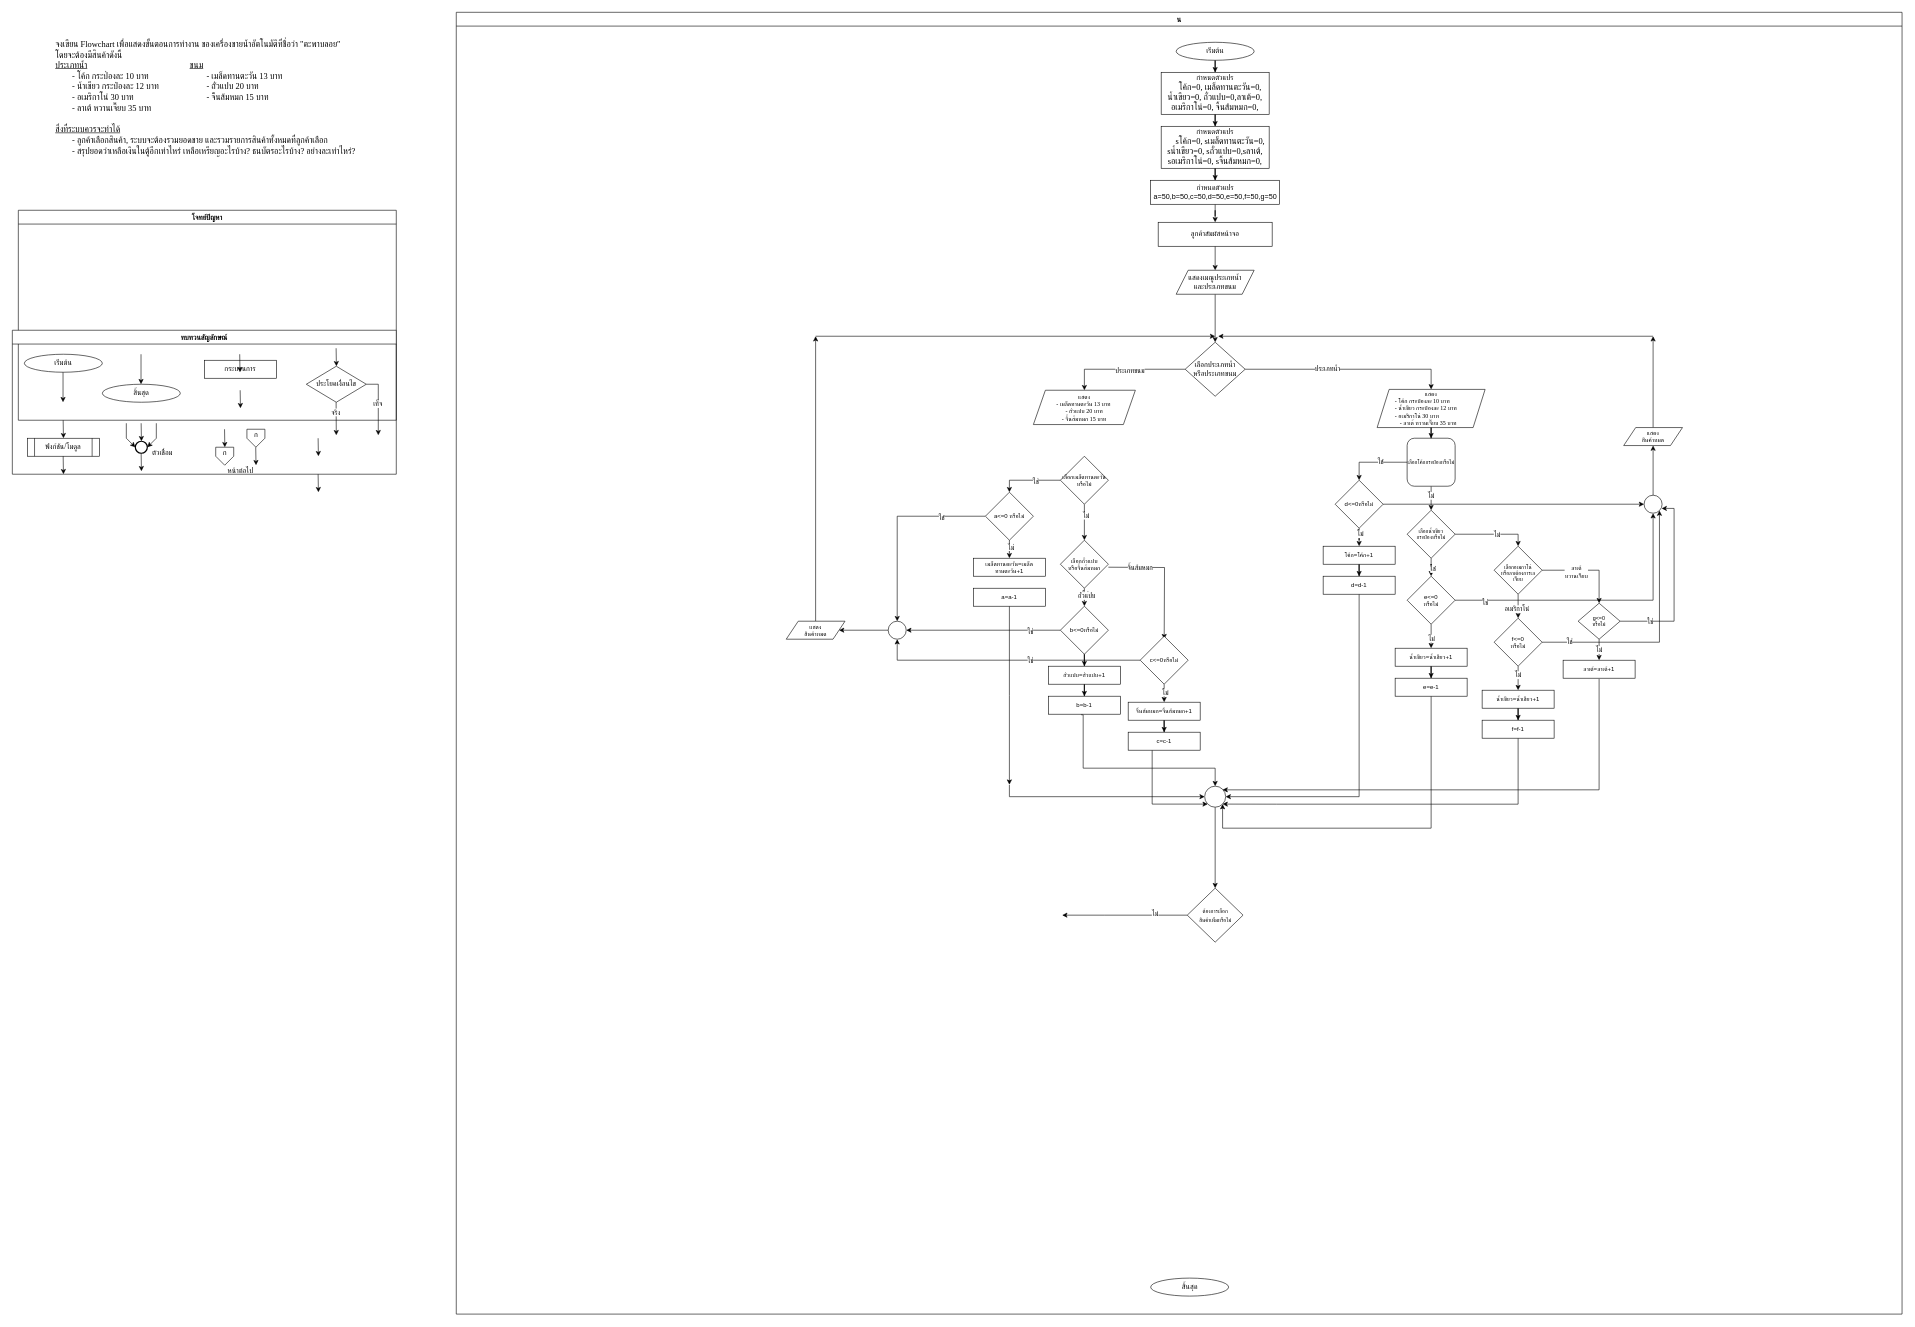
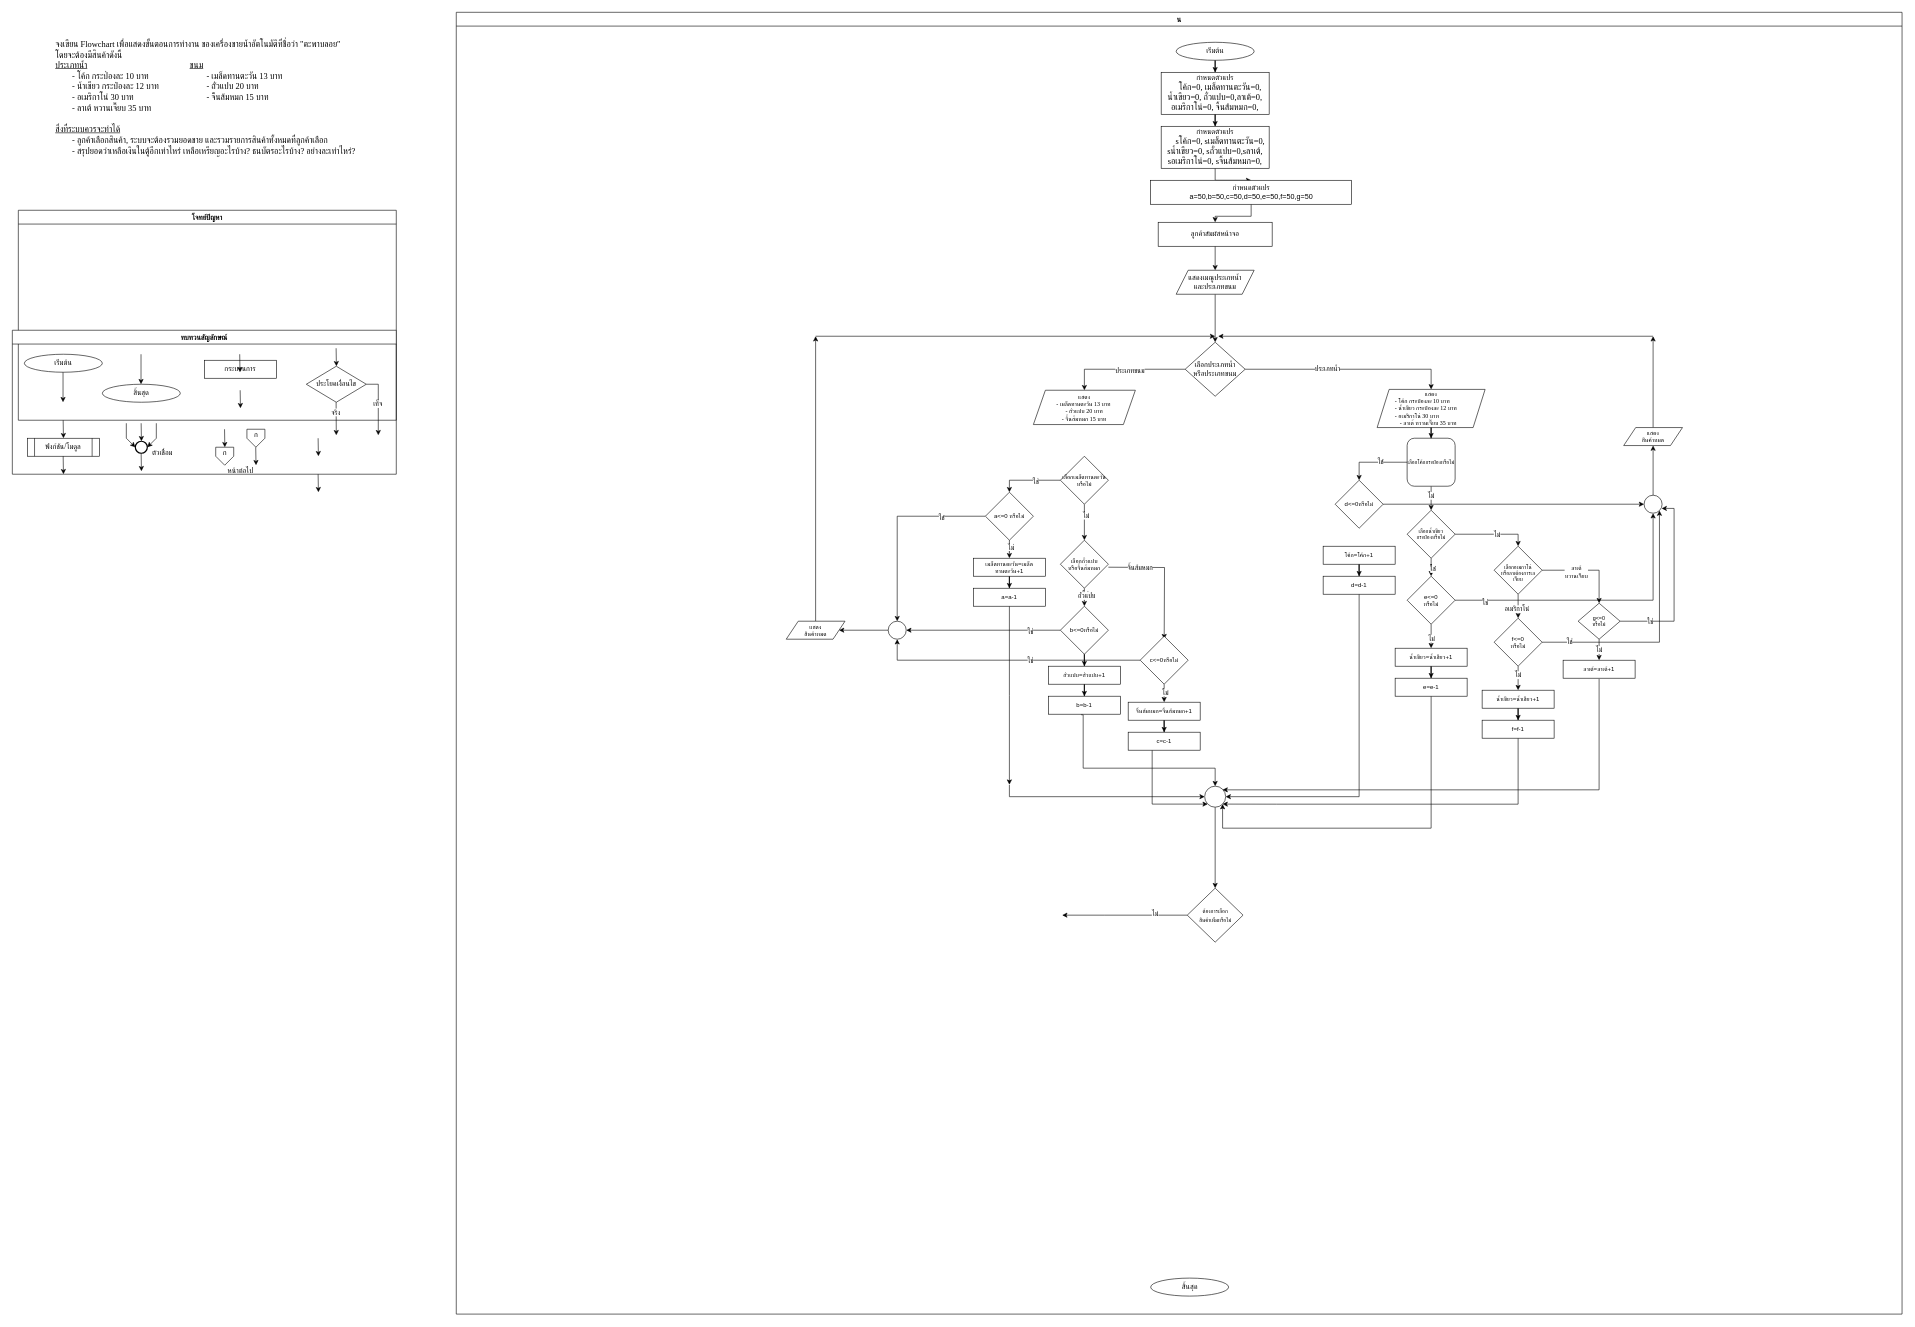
node "กำหนดตัวแปร a=50,b=50,c=50,d=50,e=50,f=50,g=50": size 129x24 -> 201x24
edge "d<=0หรือไม่" -> "โค้ก=โค้ก+1": removed, label "ไม่"
edge "เมล็ดทานตะวัน=เมล็ดทานตะวัน+1" -> "a=a-1": added
